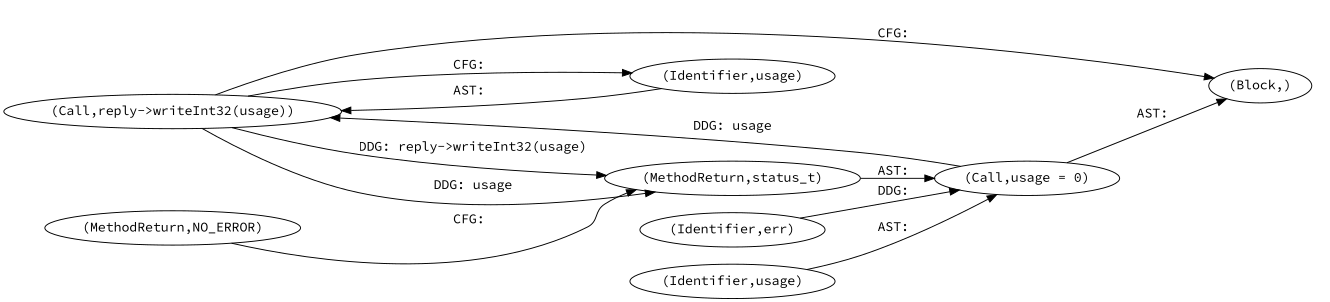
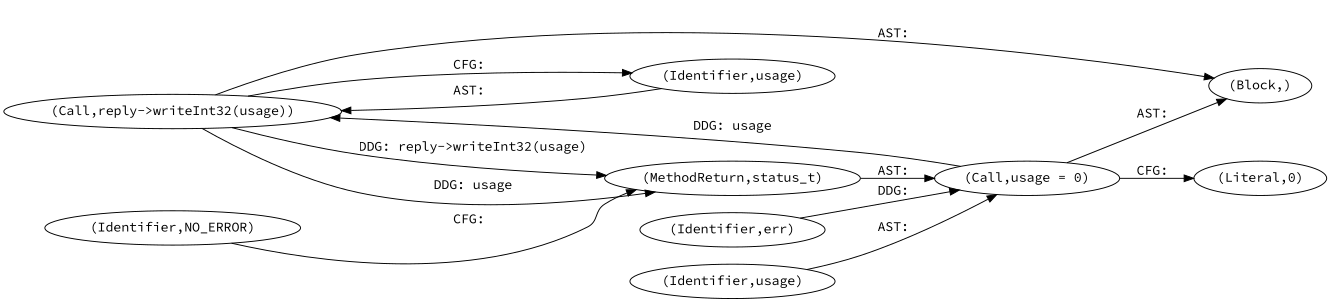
edge "(Call,reply->writeInt32(usage))" -> "(Block,)": label "CFG: " -> "AST: "
node "(Literal,0)": added
node "(MethodReturn,NO_ERROR)": label "(MethodReturn,NO_ERROR)" -> "(Identifier,NO_ERROR)"
